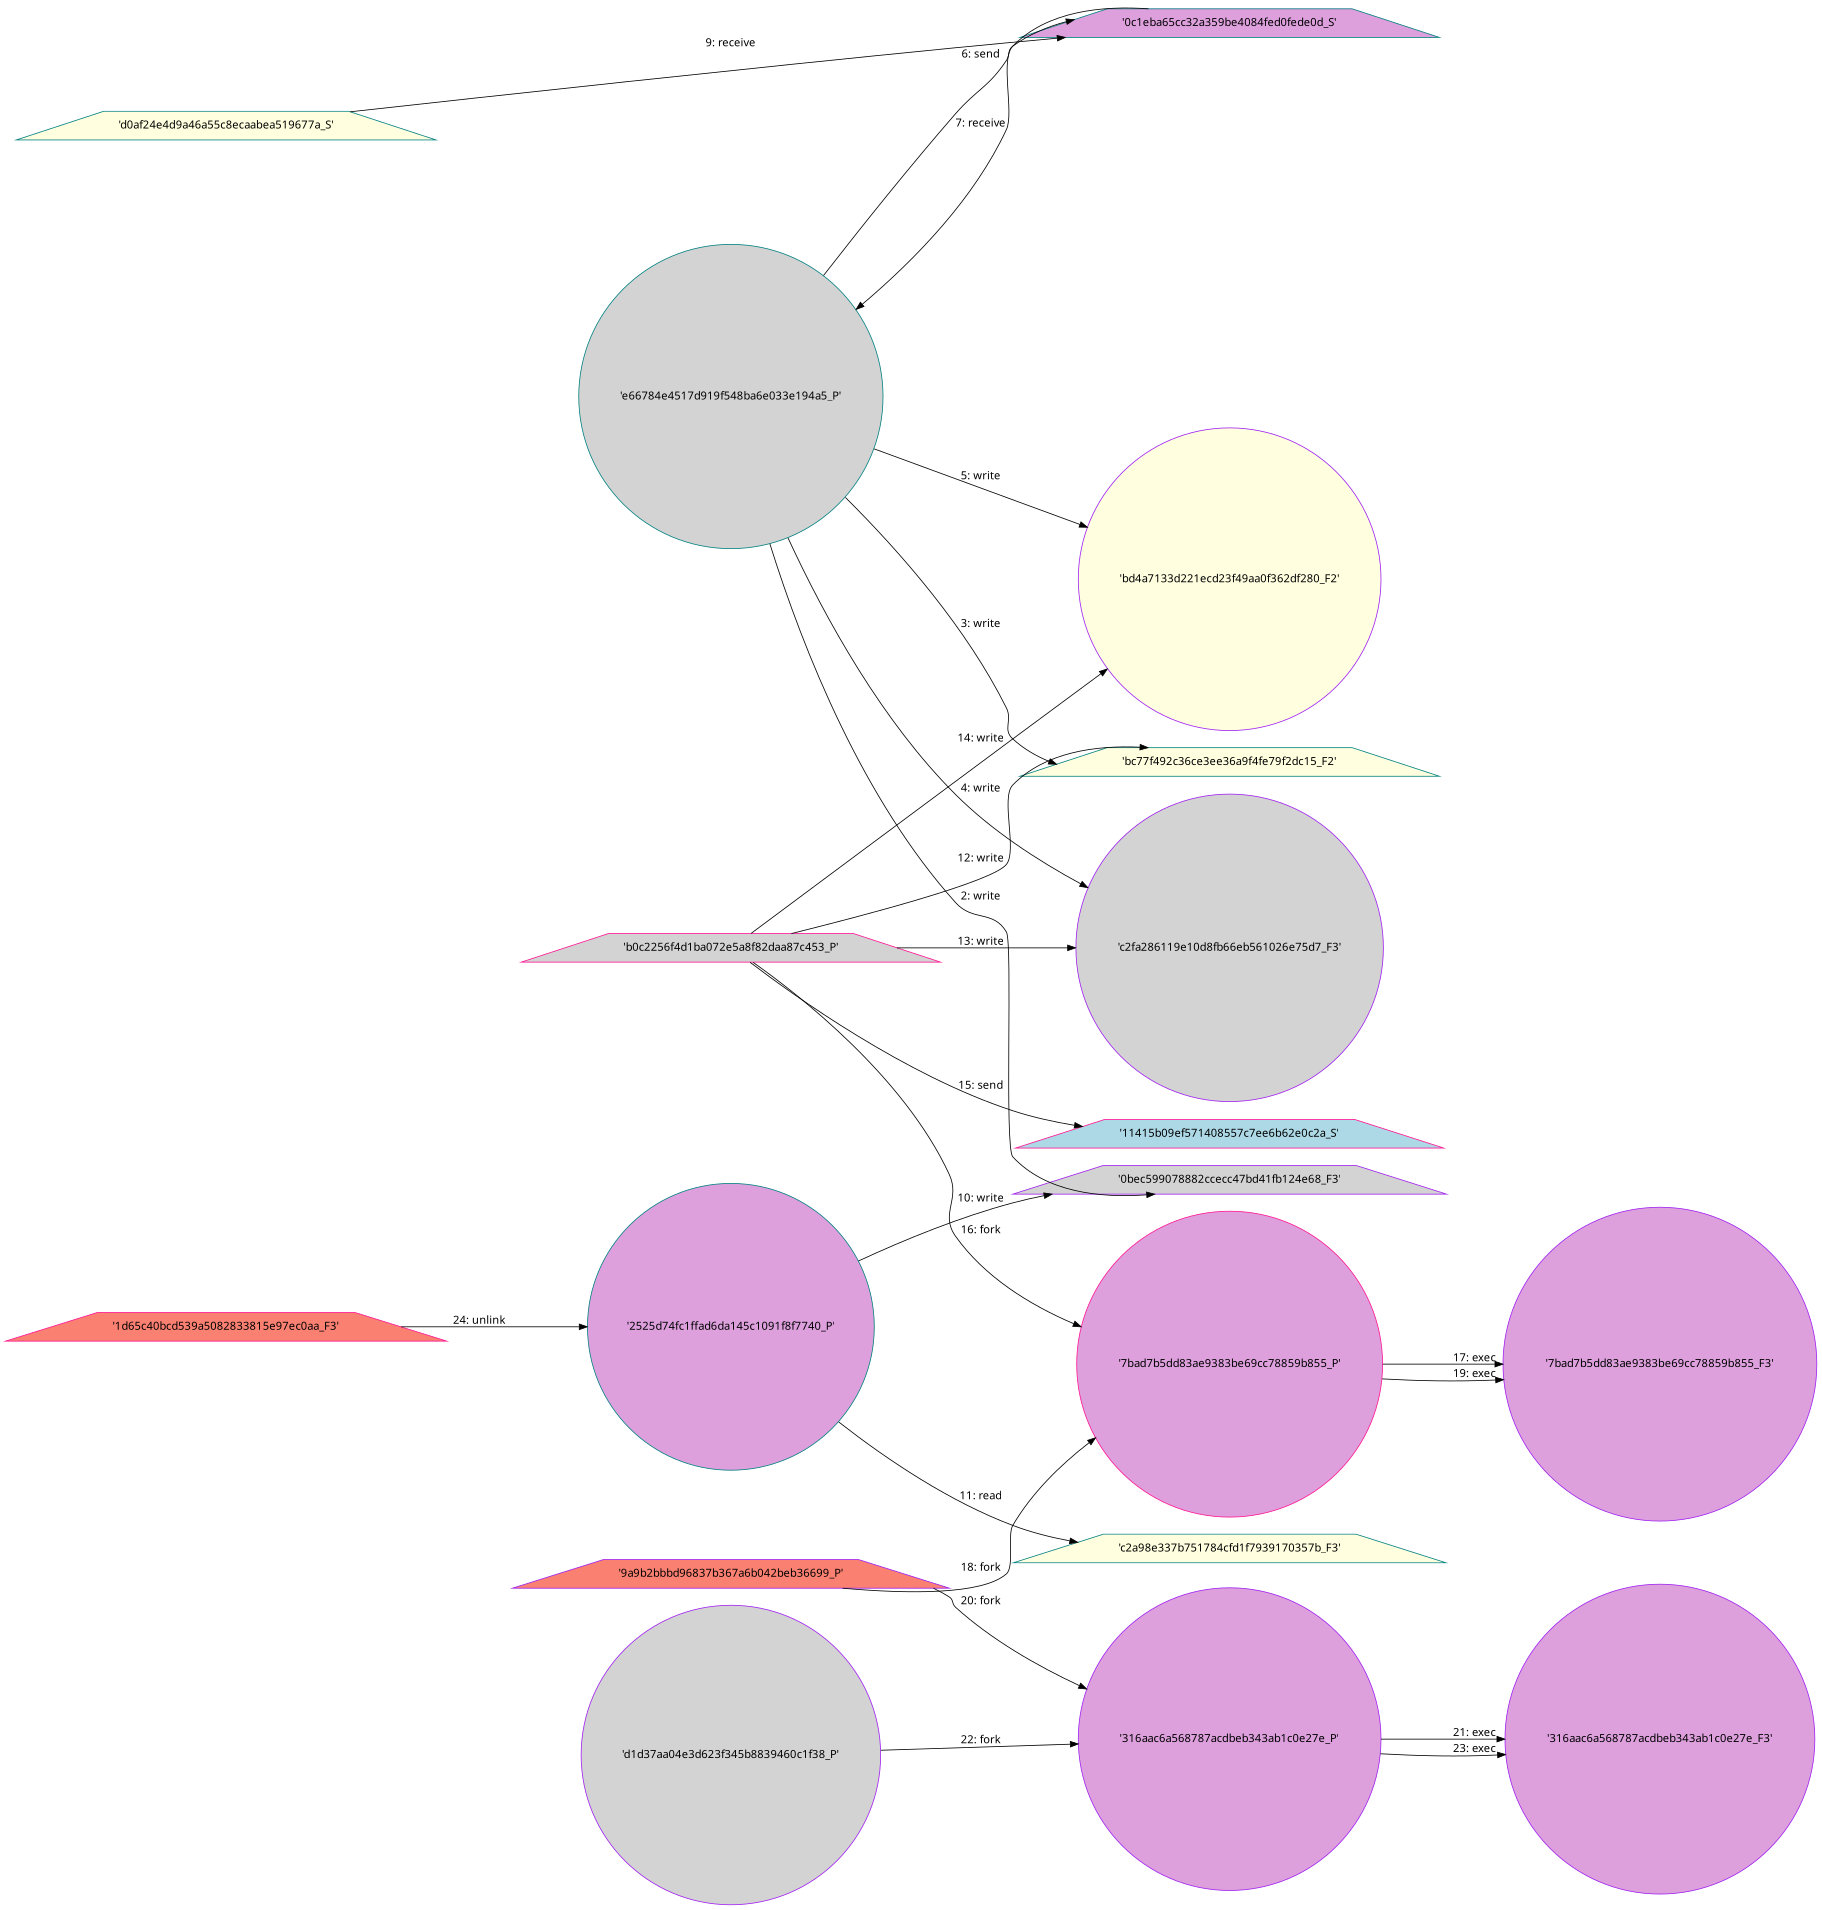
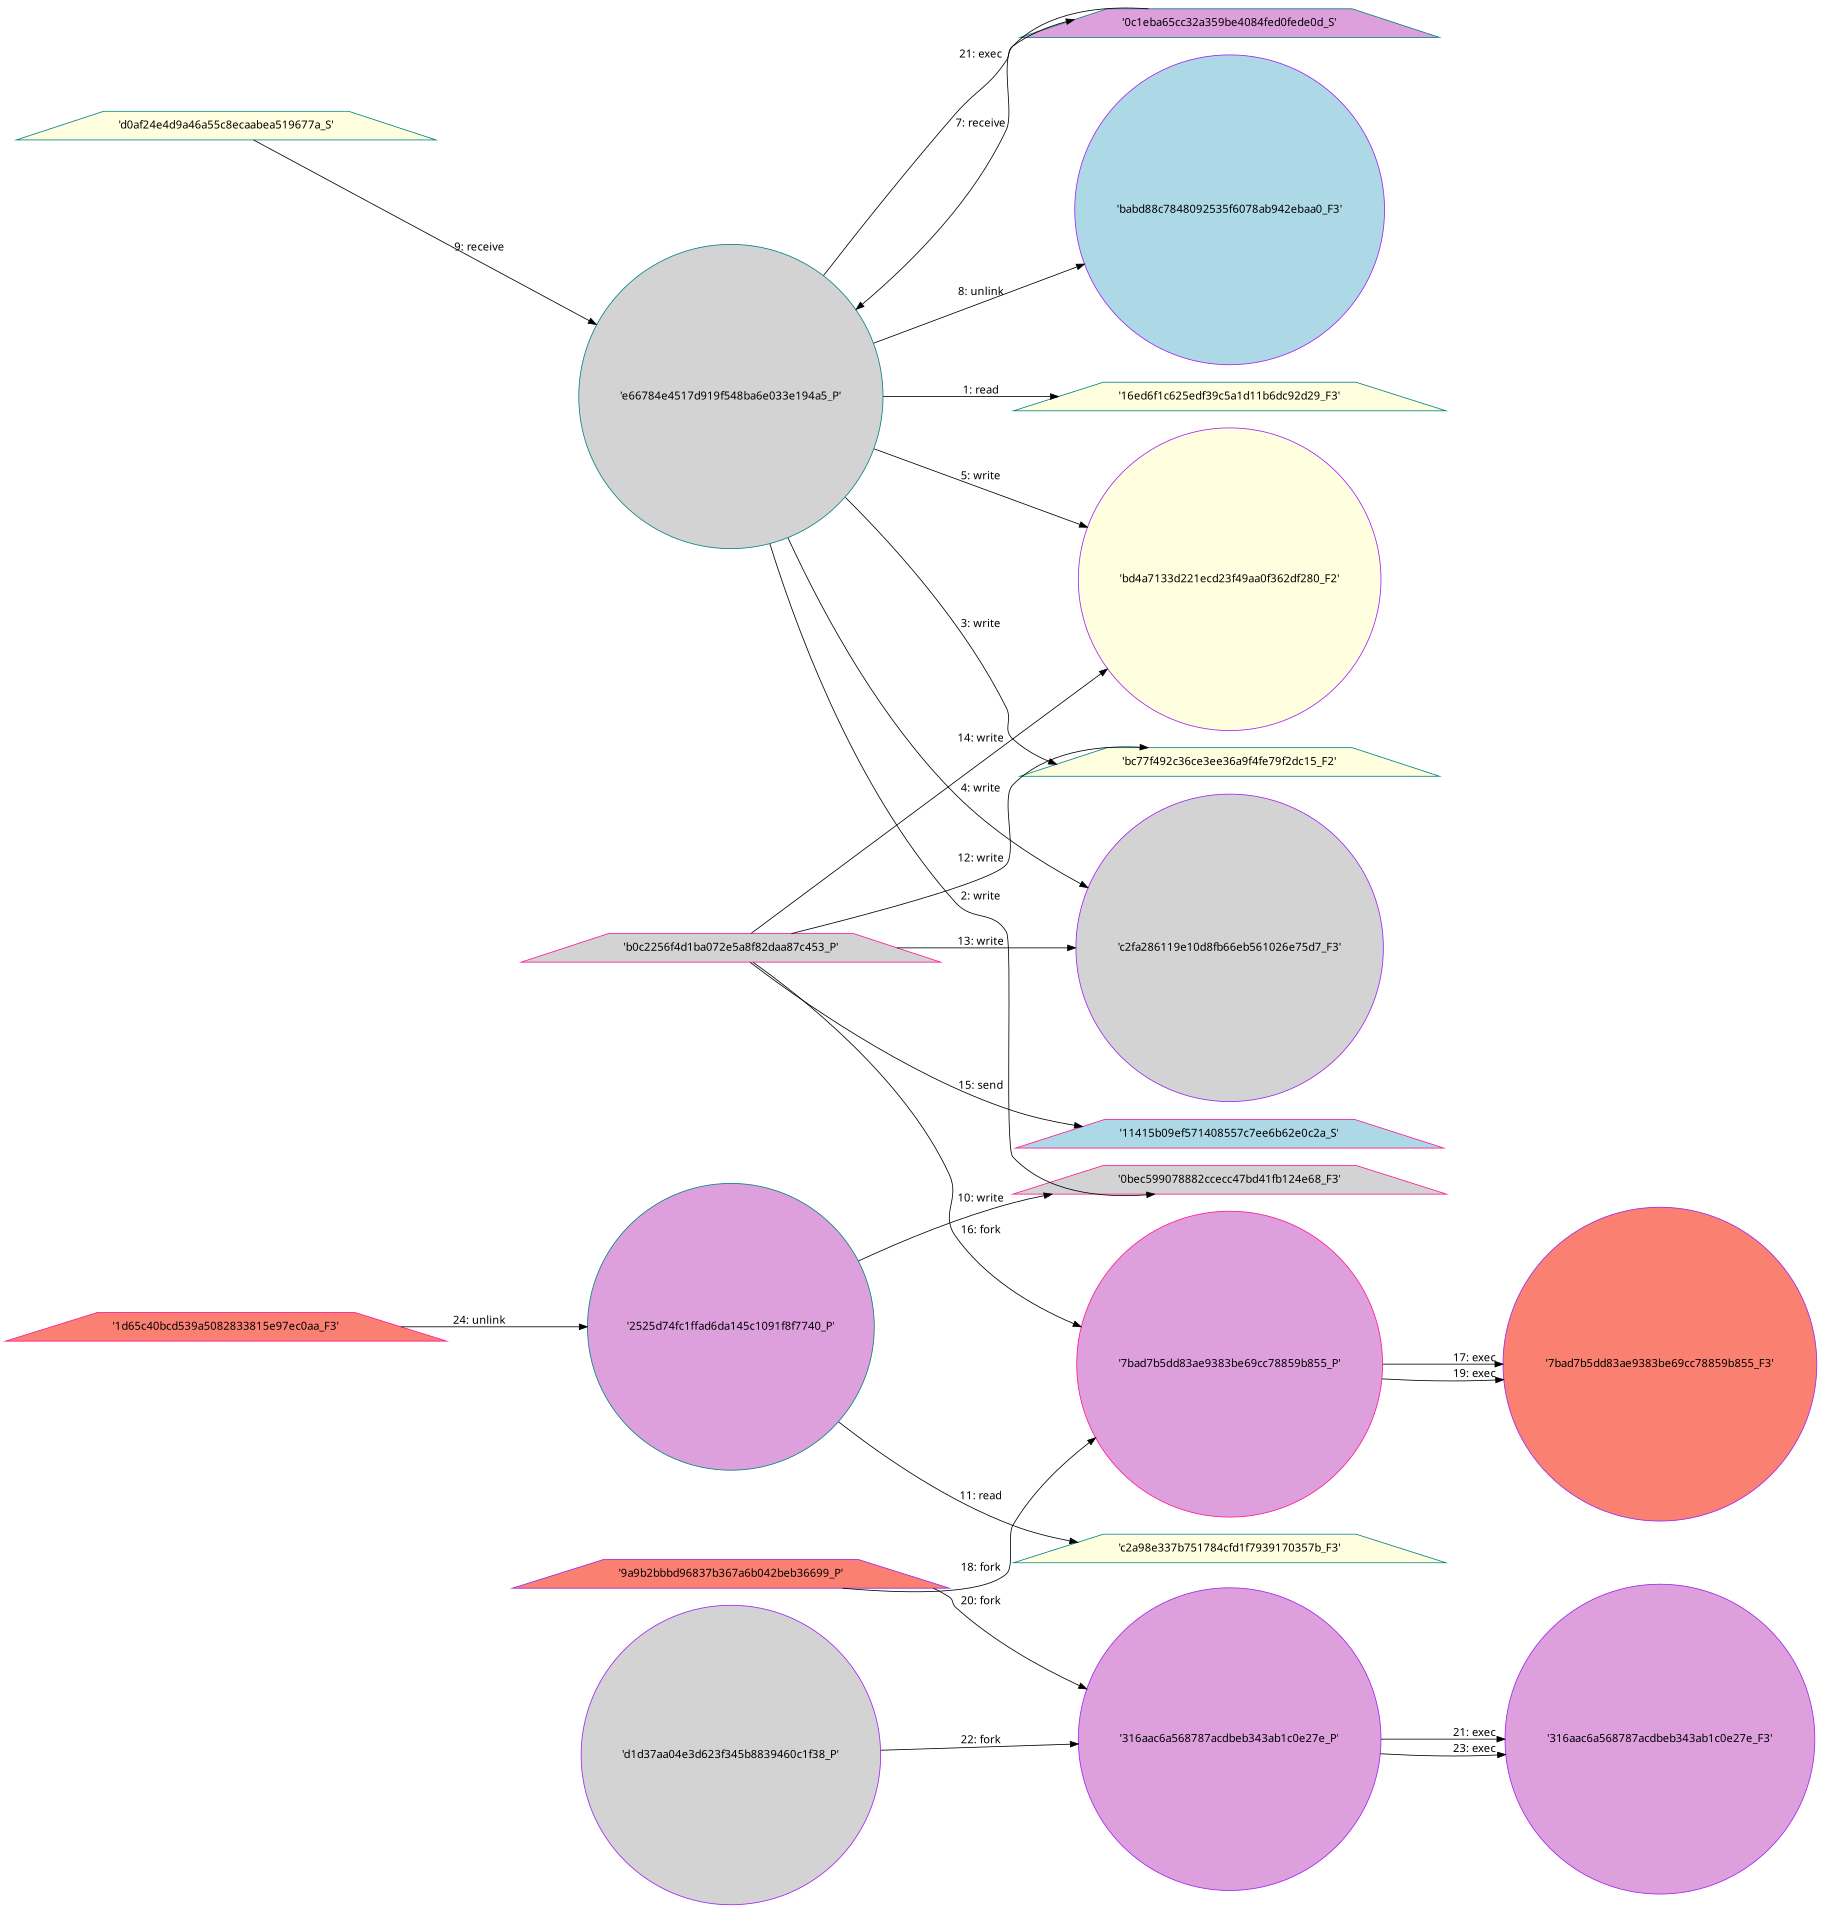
edge "'e66784e4517d919f548ba6e033e194a5_P'" -> "'0c1eba65cc32a359be4084fed0fede0d_S'": label "6: send" -> "21: exec"
edge "'d0af24e4d9a46a55c8ecaabea519677a_S'" -> "'0c1eba65cc32a359be4084fed0fede0d_S'": now "'d0af24e4d9a46a55c8ecaabea519677a_S'" -> "'e66784e4517d919f548ba6e033e194a5_P'"
node "'babd88c7848092535f6078ab942ebaa0_F3'": added
node "'16ed6f1c625edf39c5a1d11b6dc92d29_F3'": added
node "'0bec599078882ccecc47bd41fb124e68_F3'": color purple -> deeppink
node "'7bad7b5dd83ae9383be69cc78859b855_F3'": fillcolor plum -> salmon
